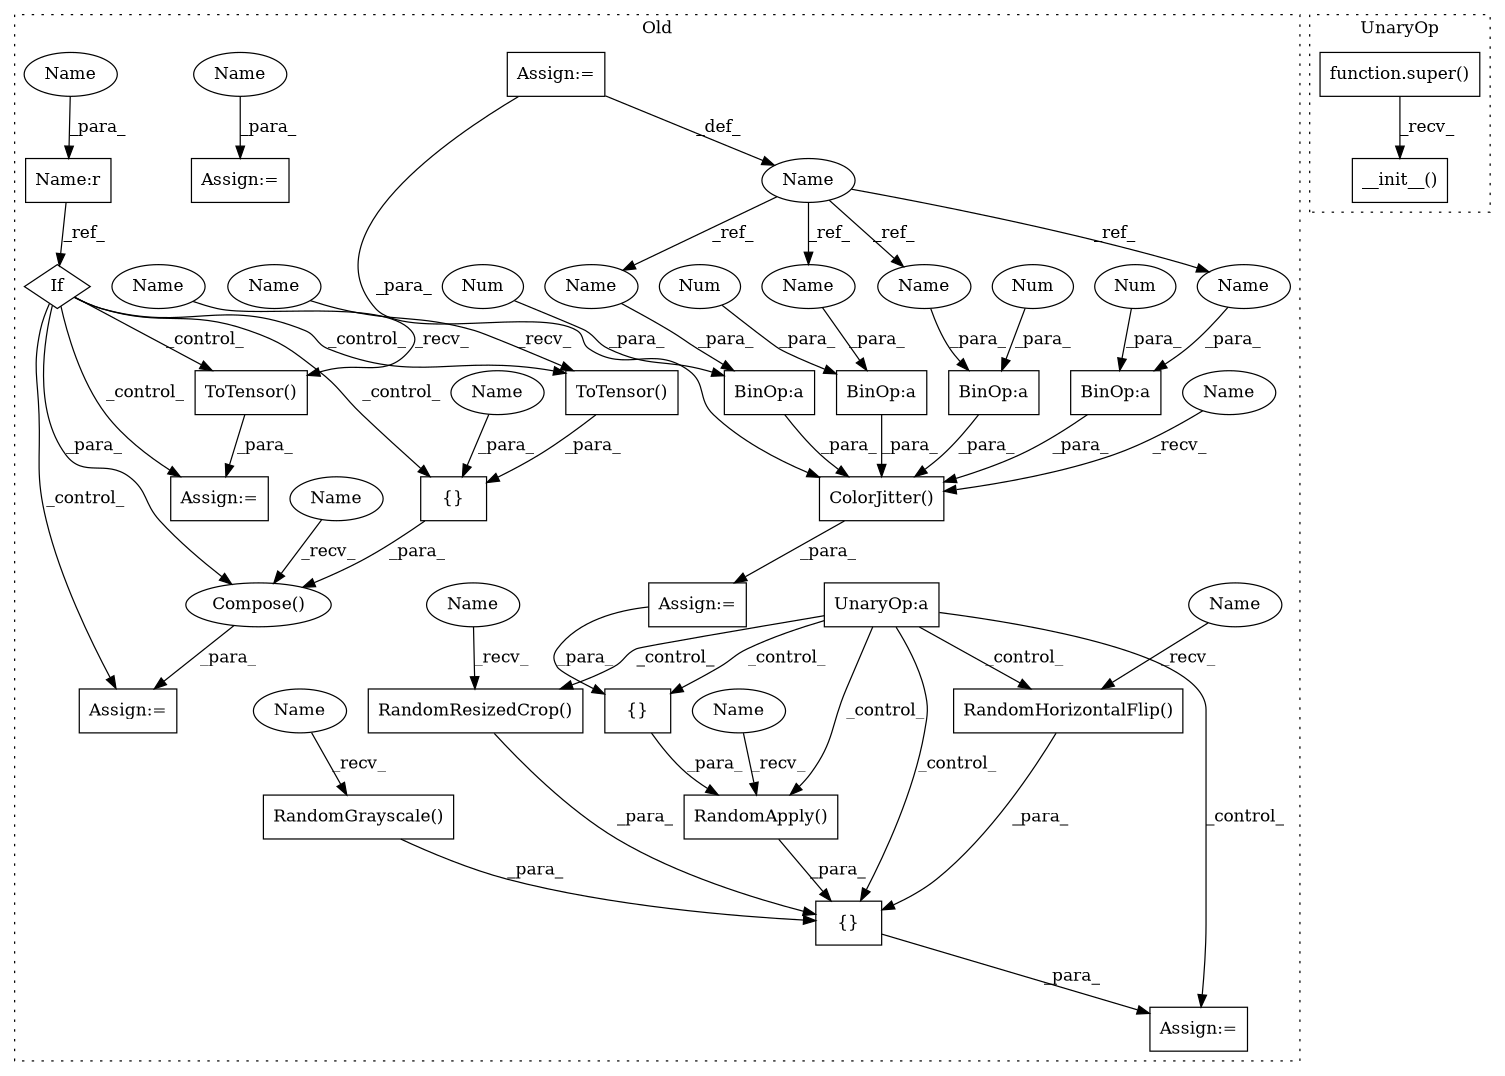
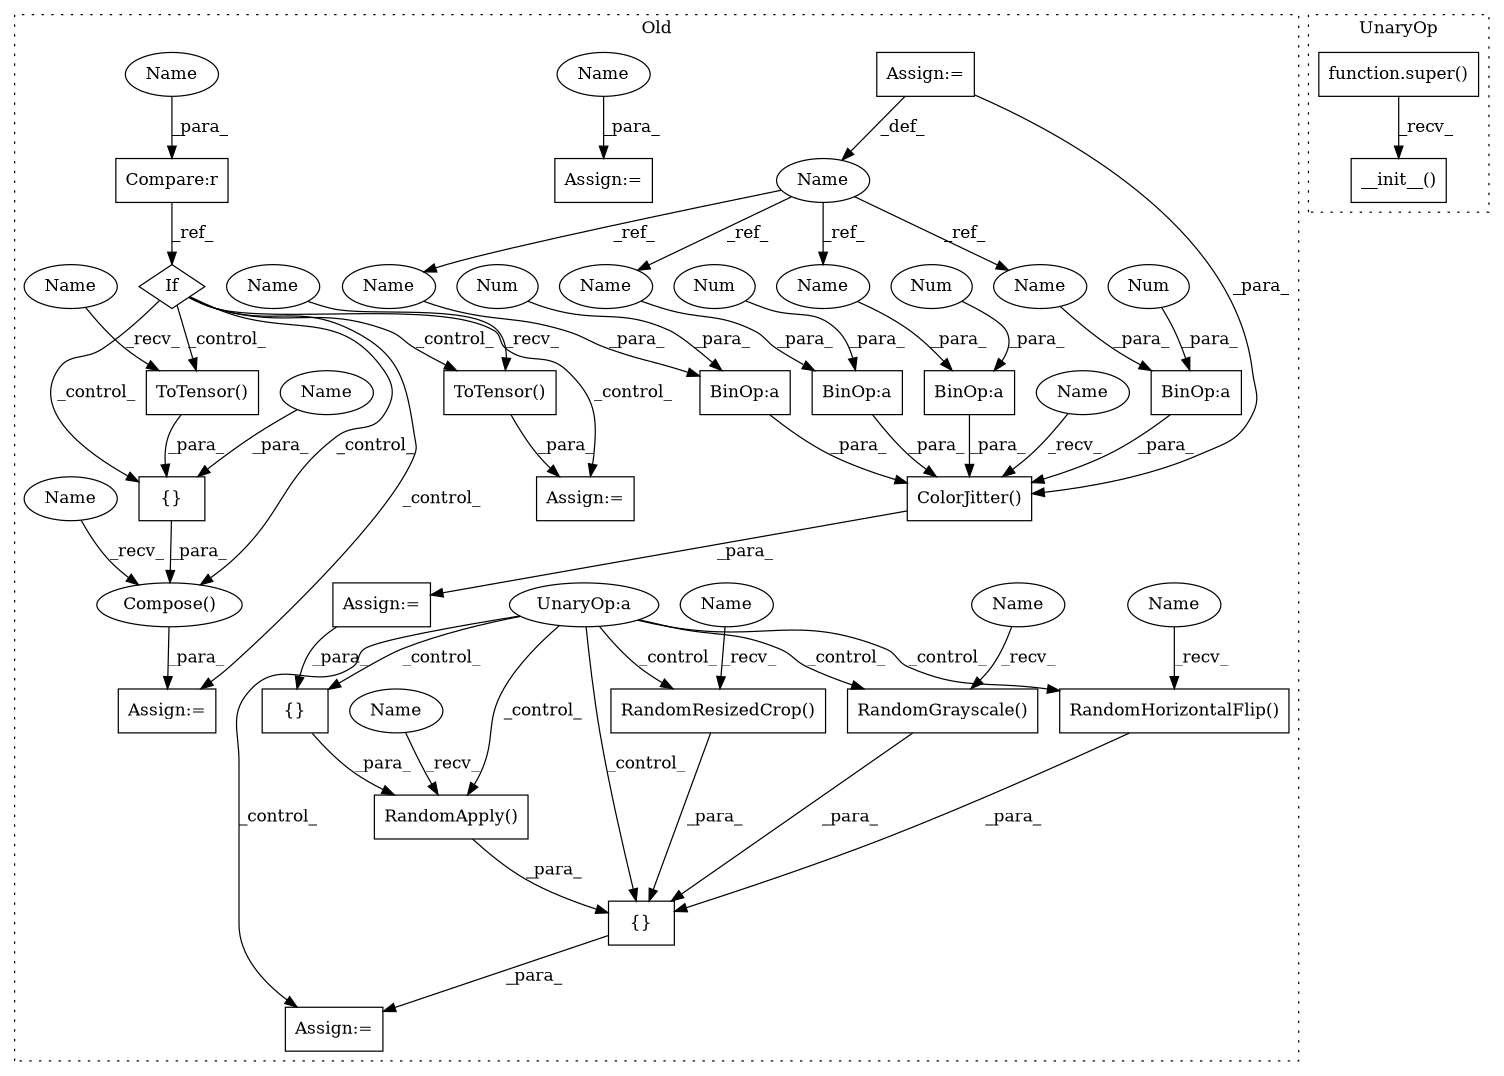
node "Name:r": label "Name:r" -> "Compare:r"
edge "If" -> "Compose()": label "_para_" -> "_control_"
node "UnaryOp:a": shape box -> ellipse
edge "UnaryOp:a" -> "RandomGrayscale()": added, label "_control_"
